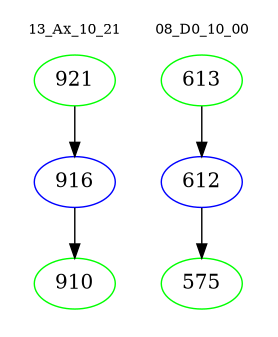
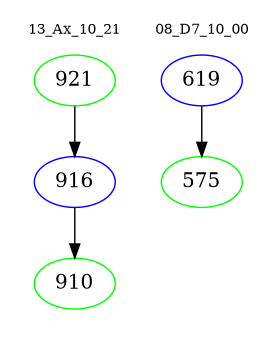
cluster "08_D0_10_00": label "08_D0_10_00" -> "08_D7_10_00"
node "613": removed
node "612": label "612" -> "619"
